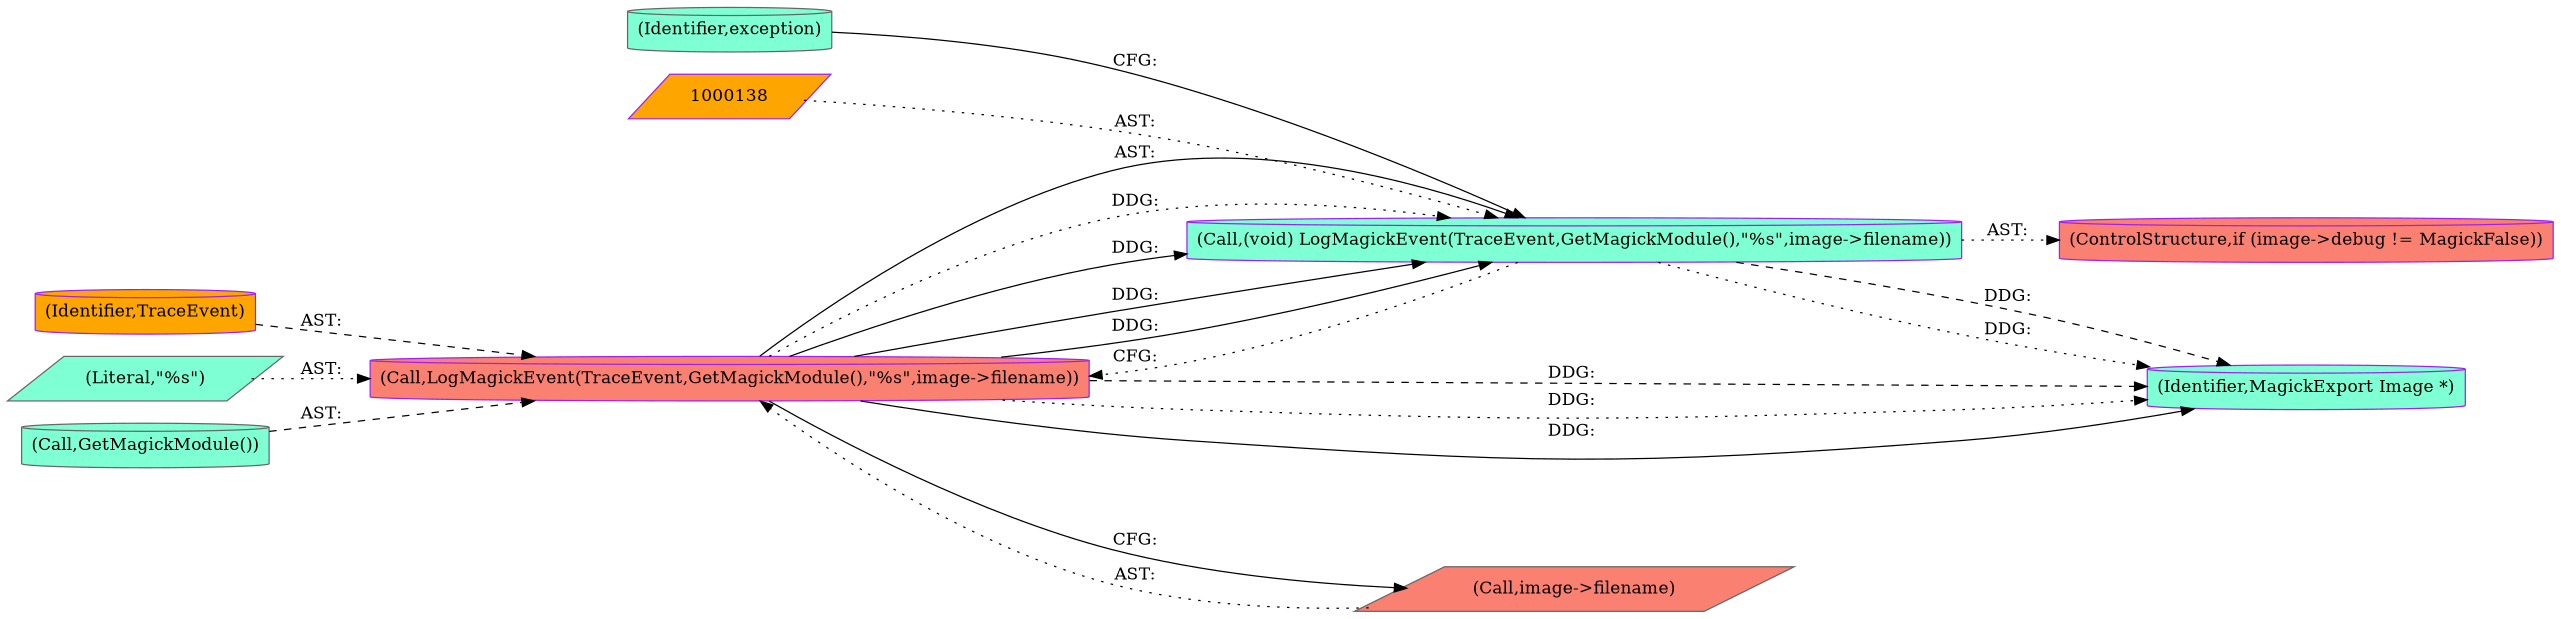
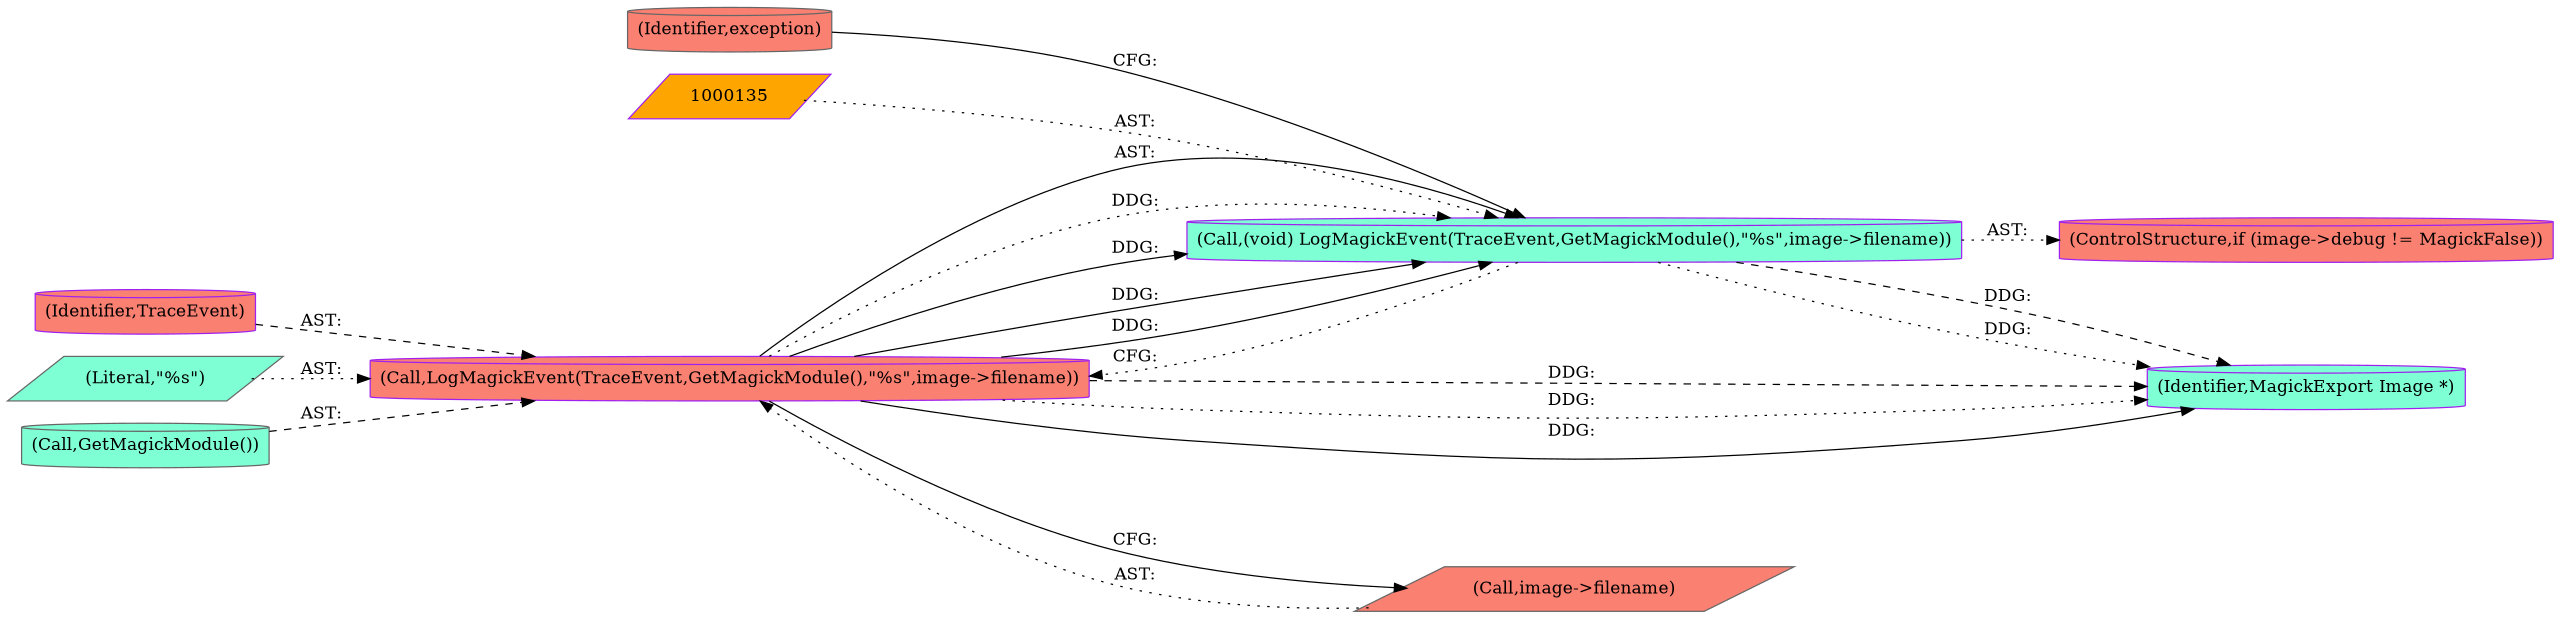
node "(Identifier,exception)": fillcolor aquamarine -> salmon
node "1000138": label "1000138" -> "1000135"
node "(Identifier,TraceEvent)": fillcolor orange -> salmon
